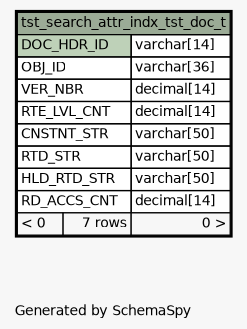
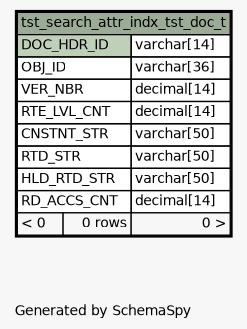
node "tst_search_attr_indx_tst_doc_t": text "7 rows" -> "0 rows"
